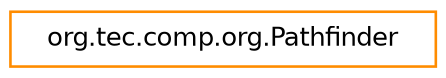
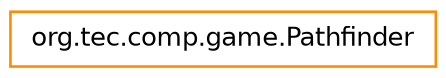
node "org.tec.comp.org.Pathfinder": label "org.tec.comp.org.Pathfinder" -> "org.tec.comp.game.Pathfinder"
